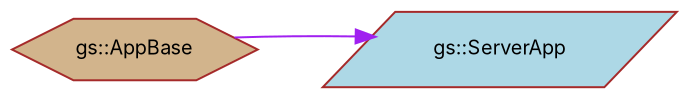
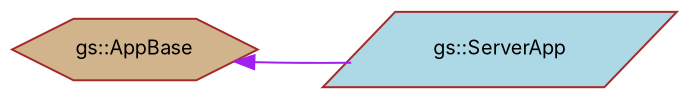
edge "gs::AppBase" -> "gs::ServerApp": reversed
